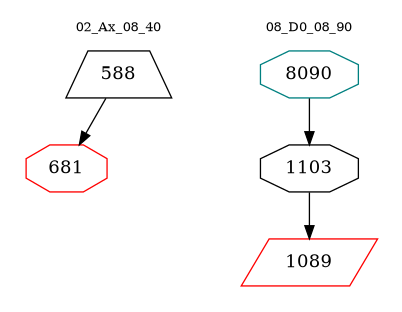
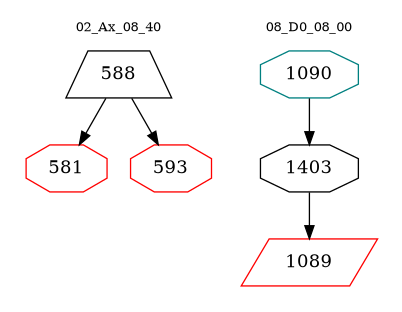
cluster "08_D0_08_90": label "08_D0_08_90" -> "08_D0_08_00"
node "8090": label "8090" -> "1090"
node "681": label "681" -> "581"
node "593": added
node "1103": label "1103" -> "1403"
